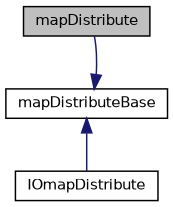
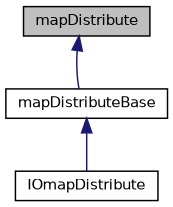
edge "mapDistribute" -> "mapDistributeBase": reversed
